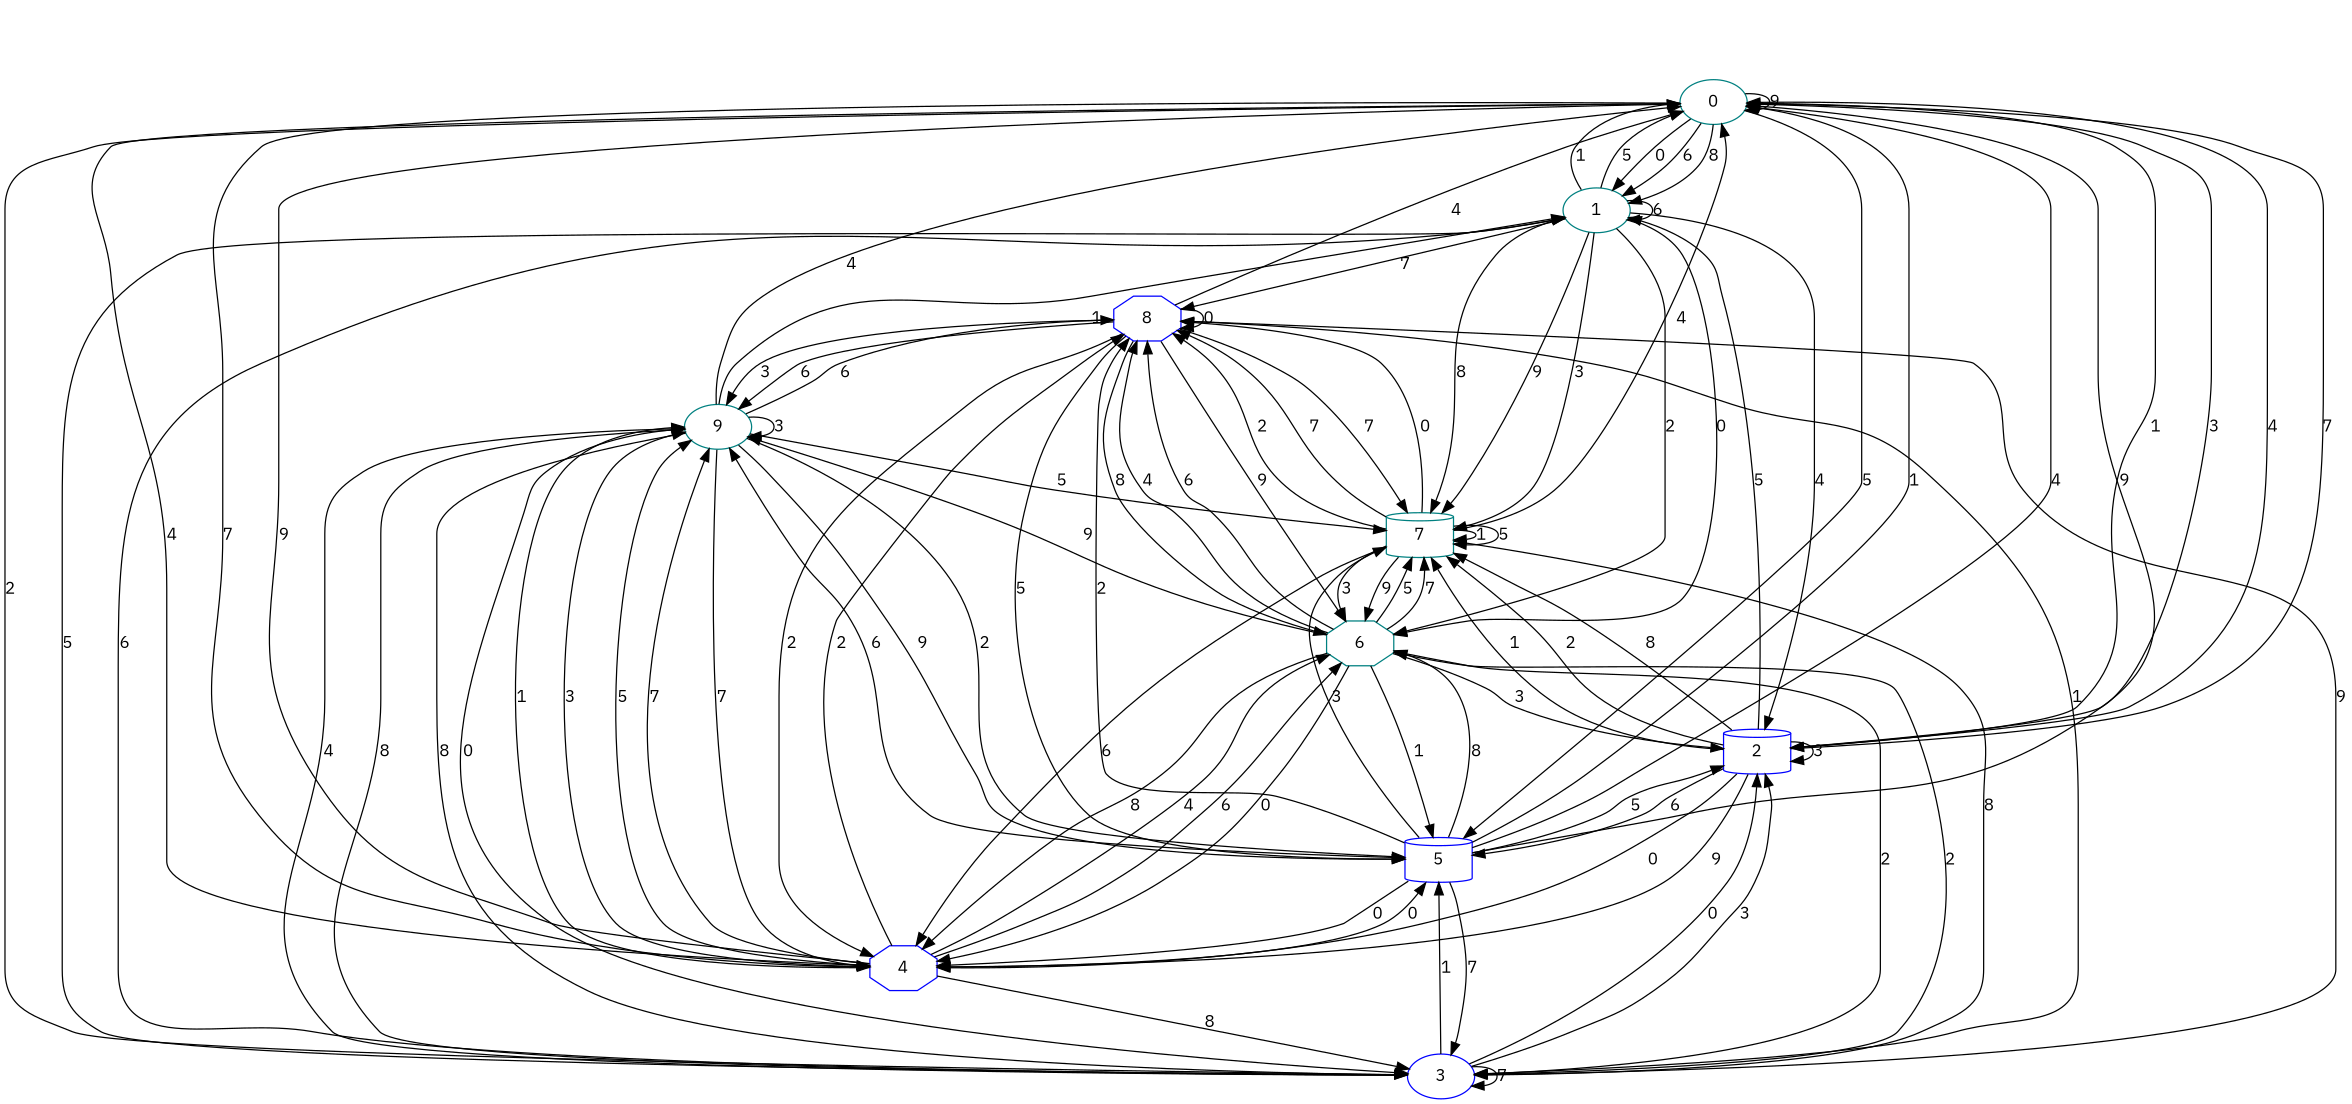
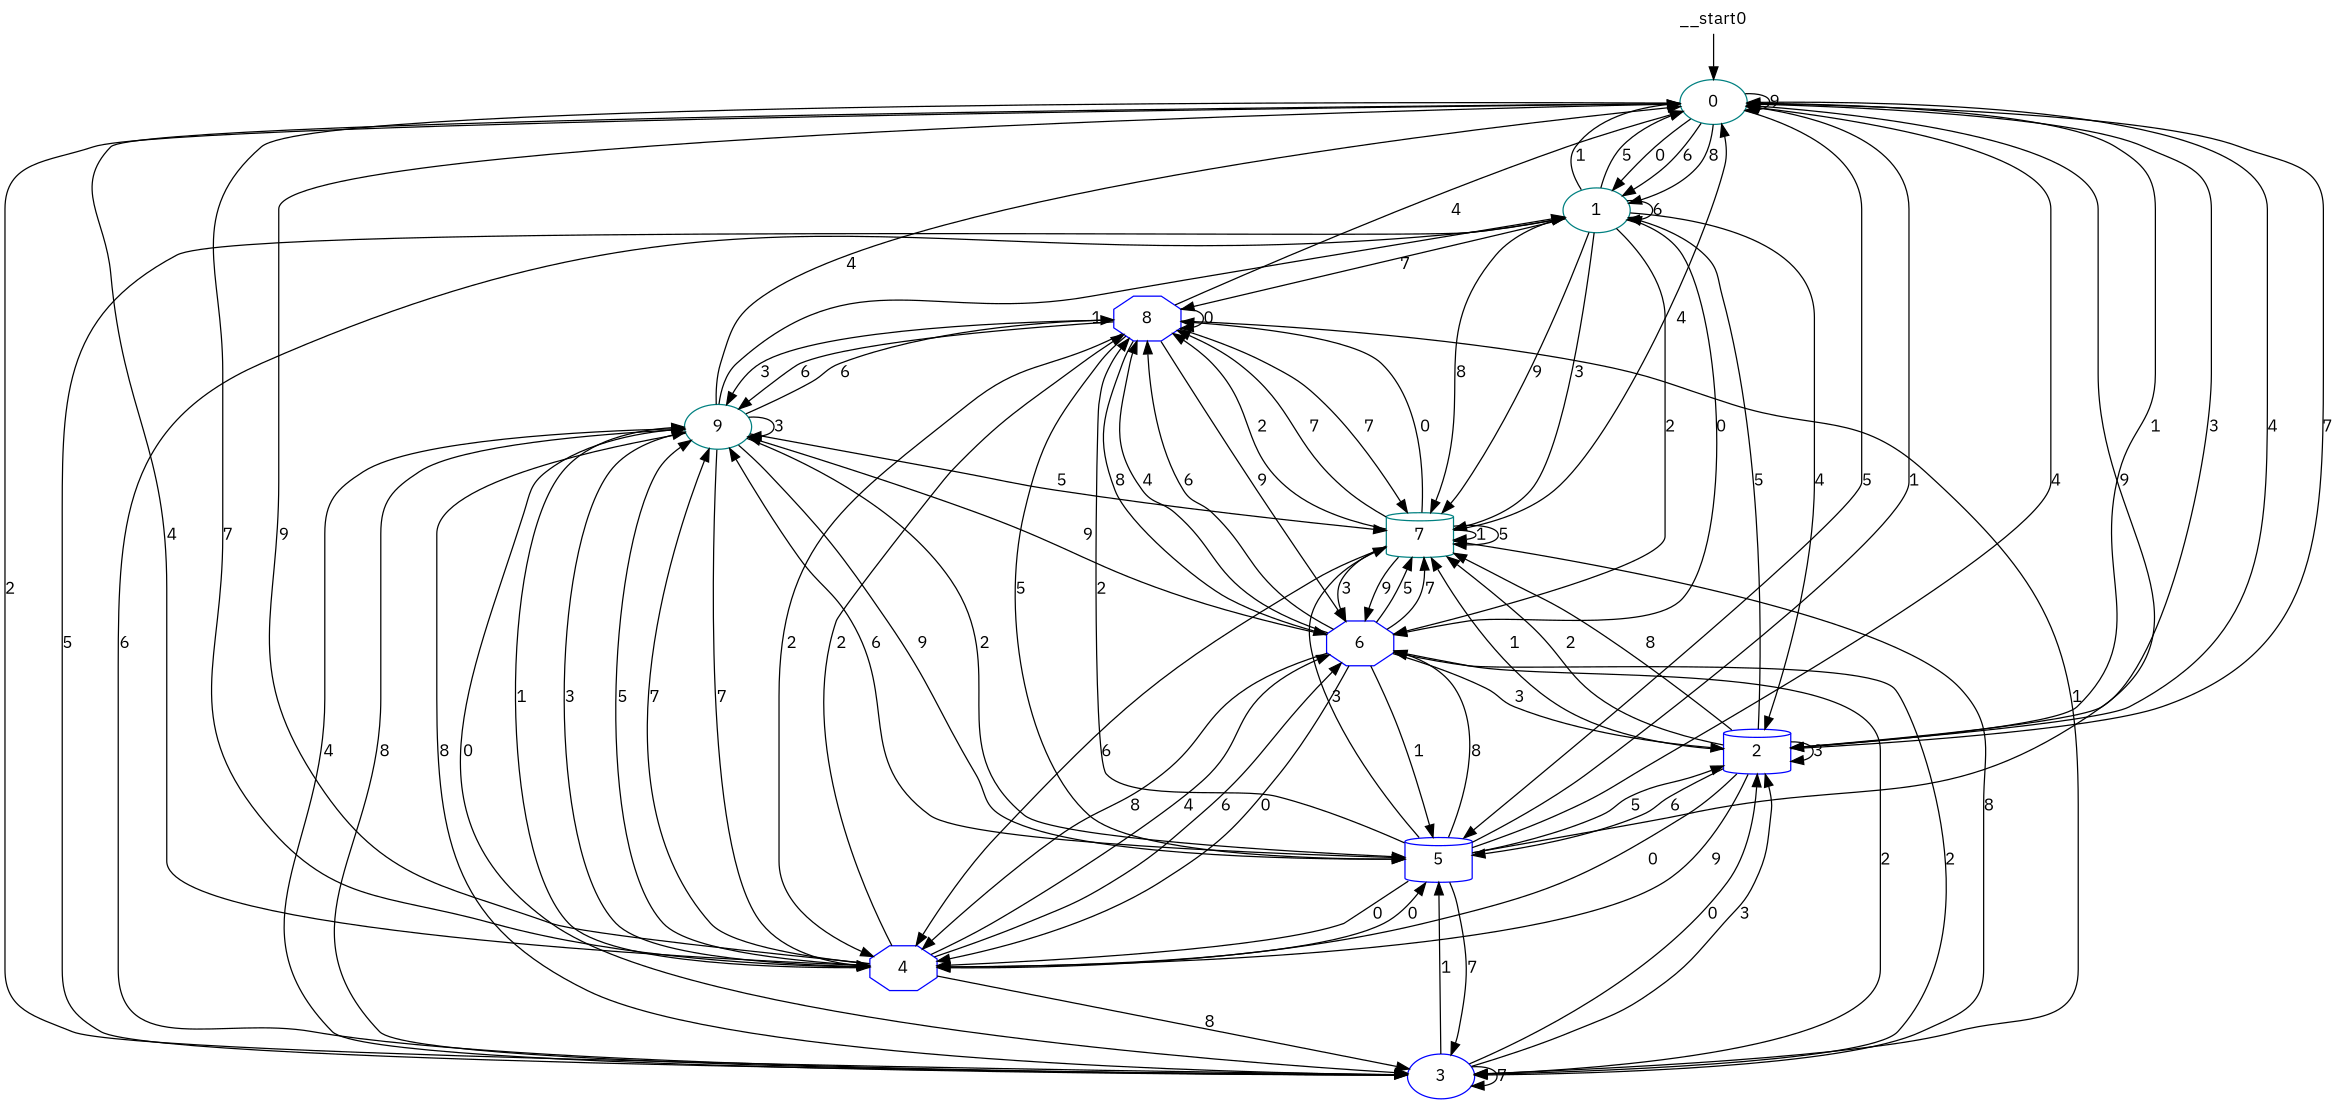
node "__start0": added
edge "3" -> "8": removed, label "9"
node "6": color teal -> blue
